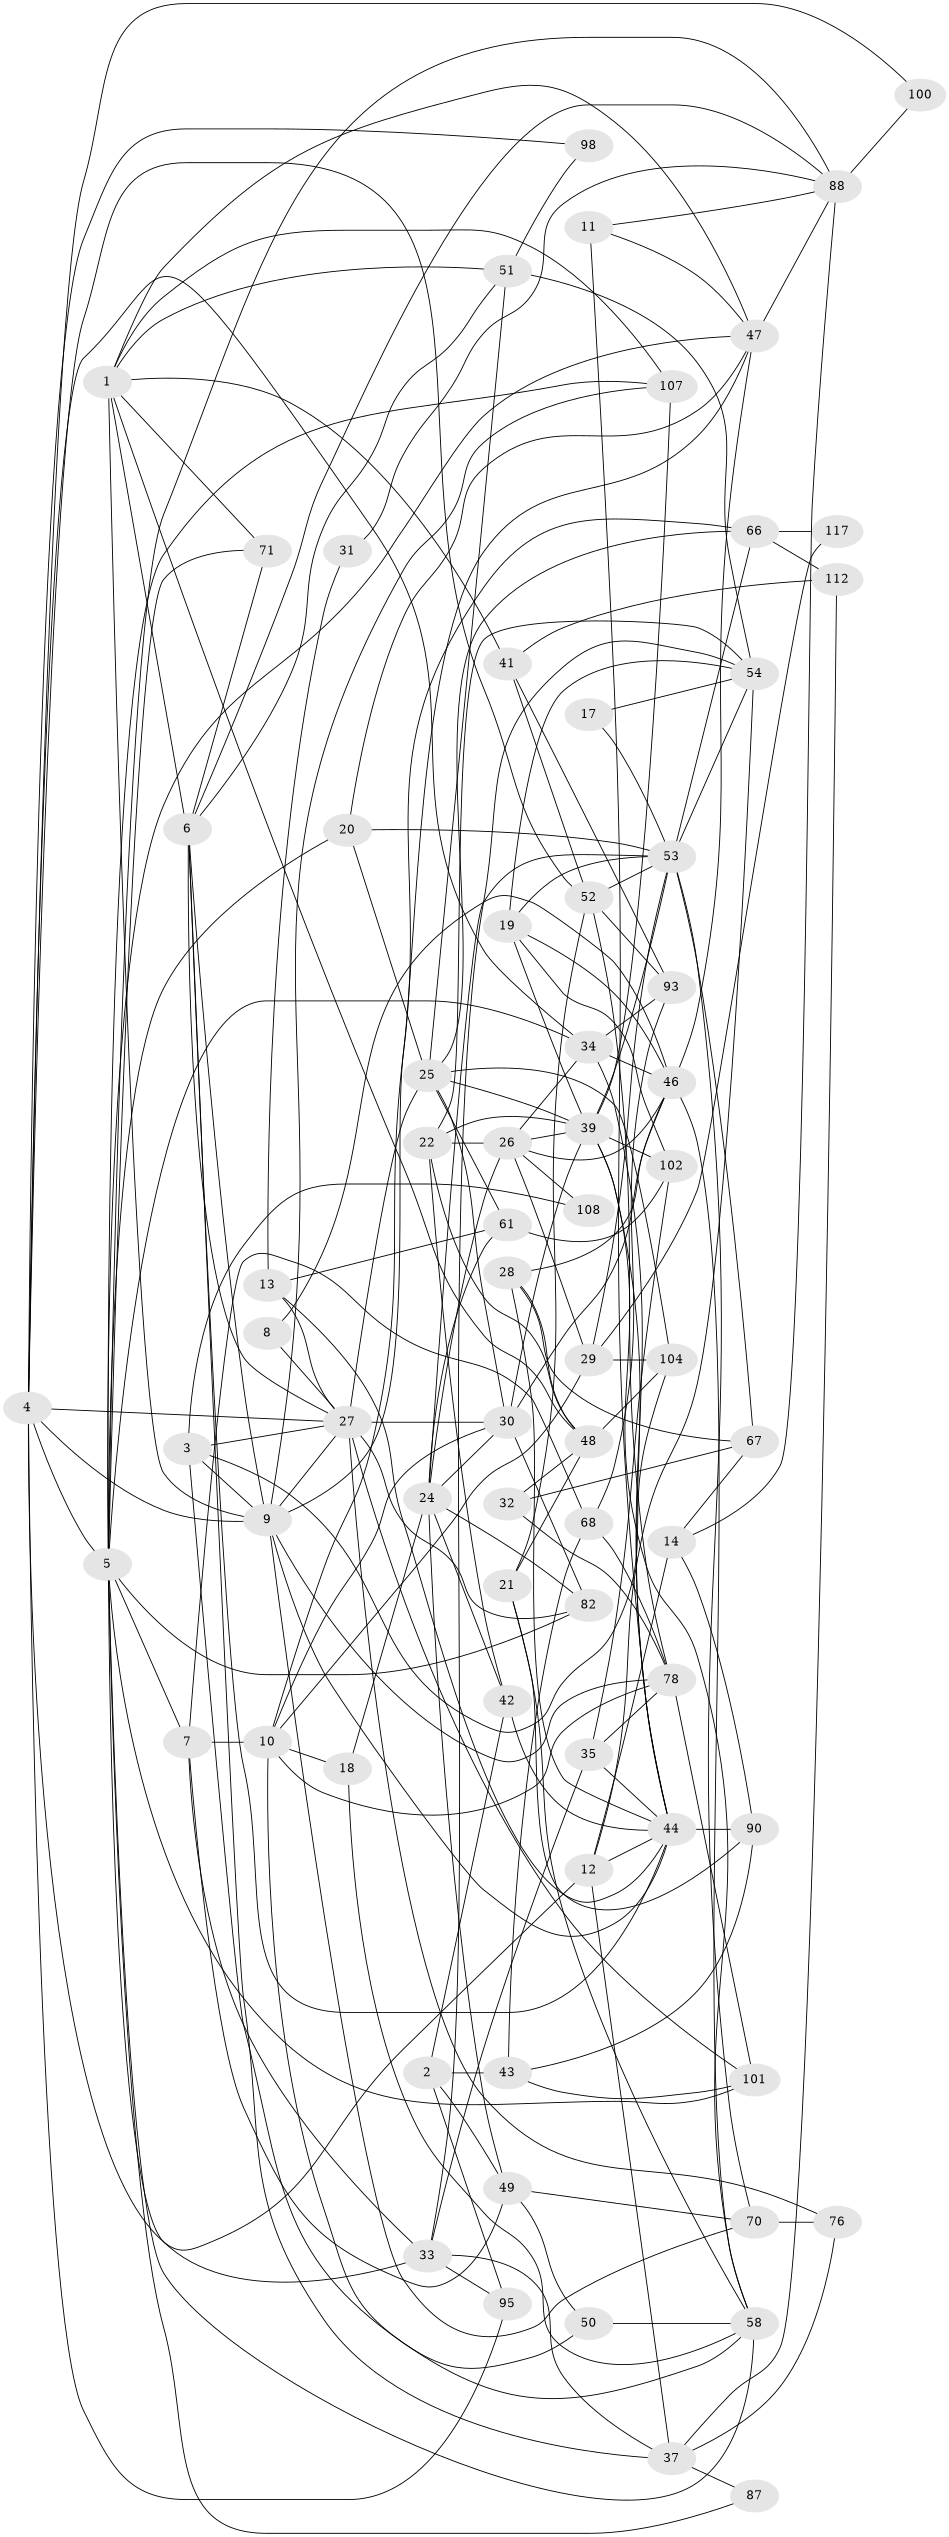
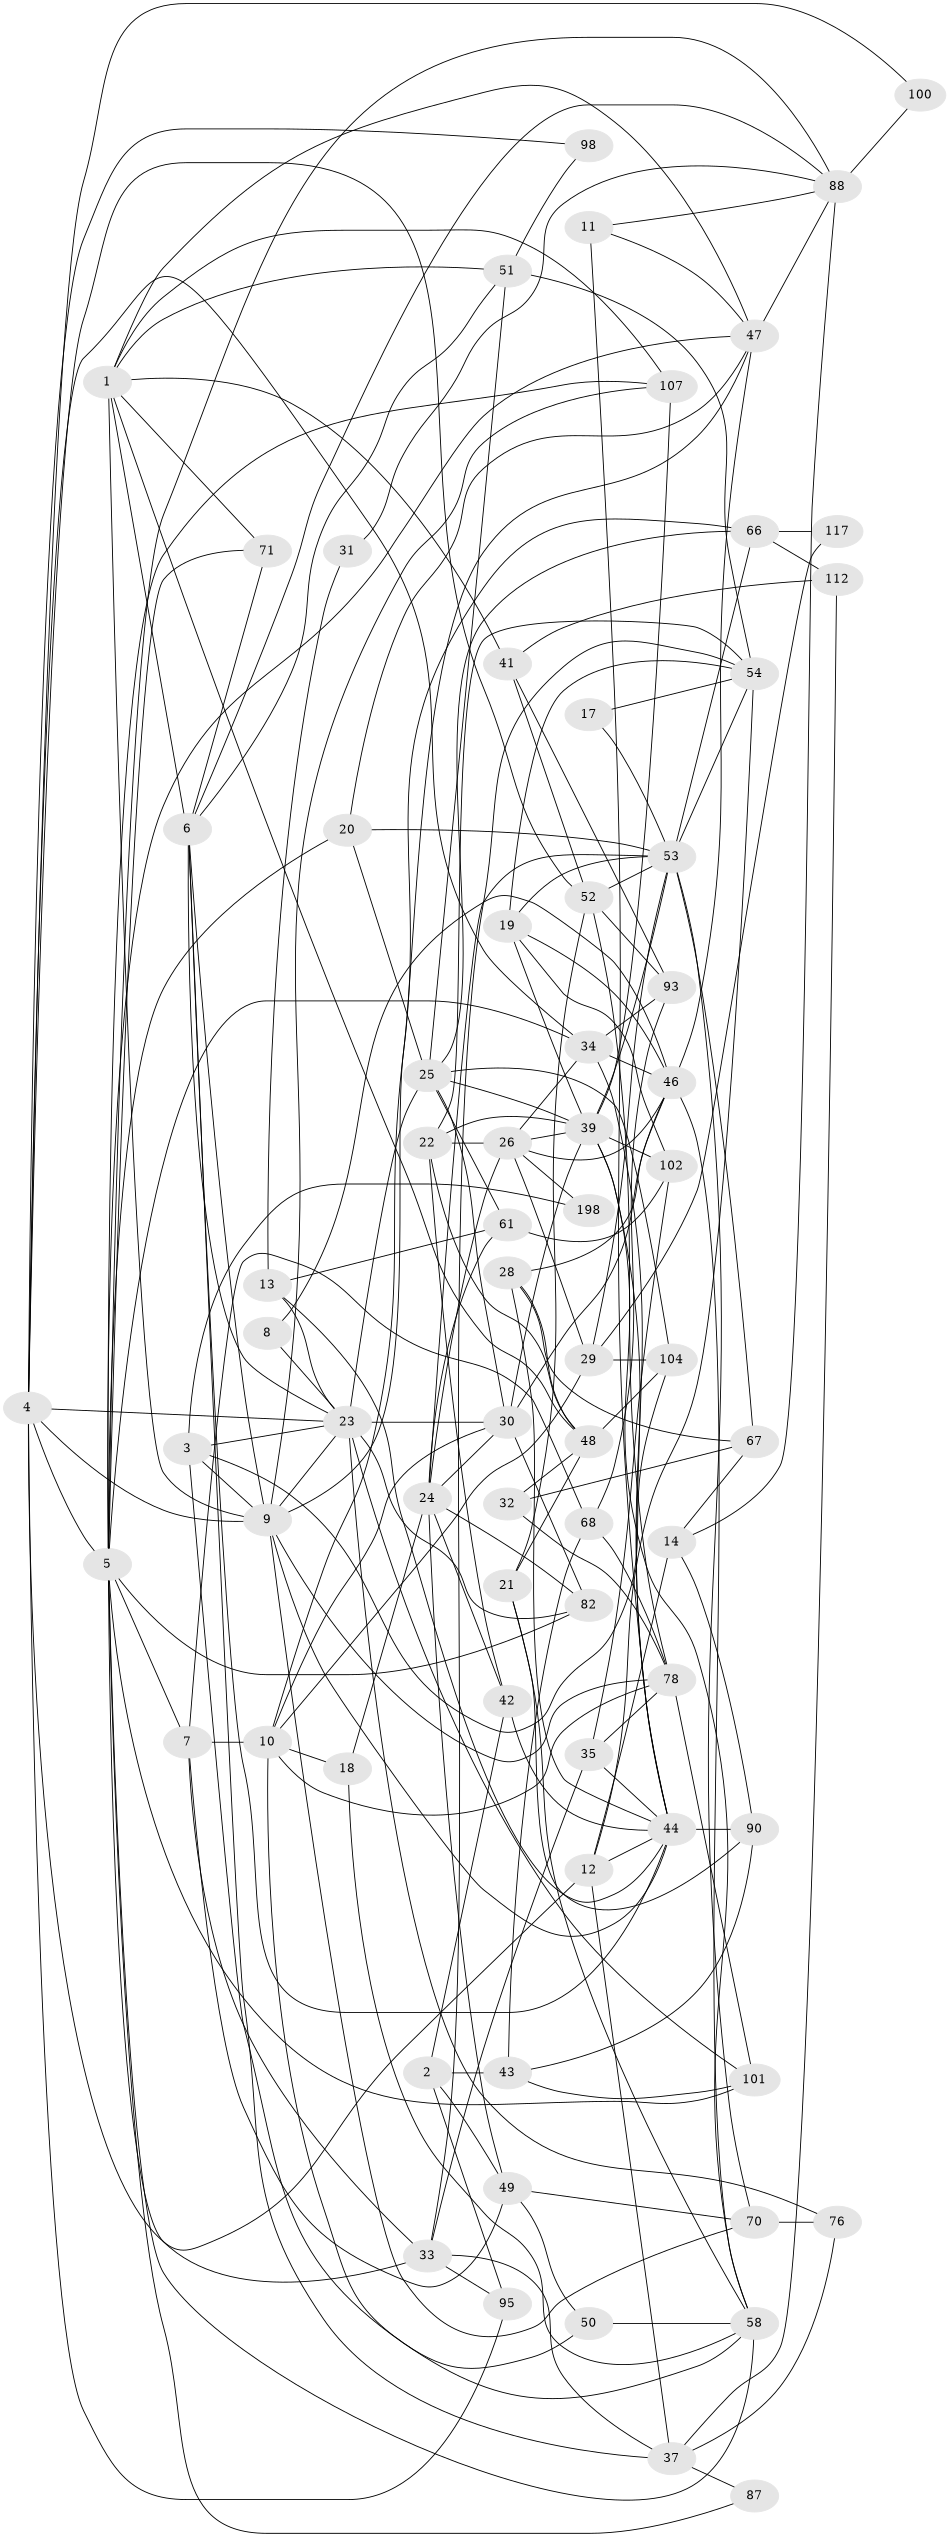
node "108": label "108" -> "198"
node "27": label "27" -> "23"
